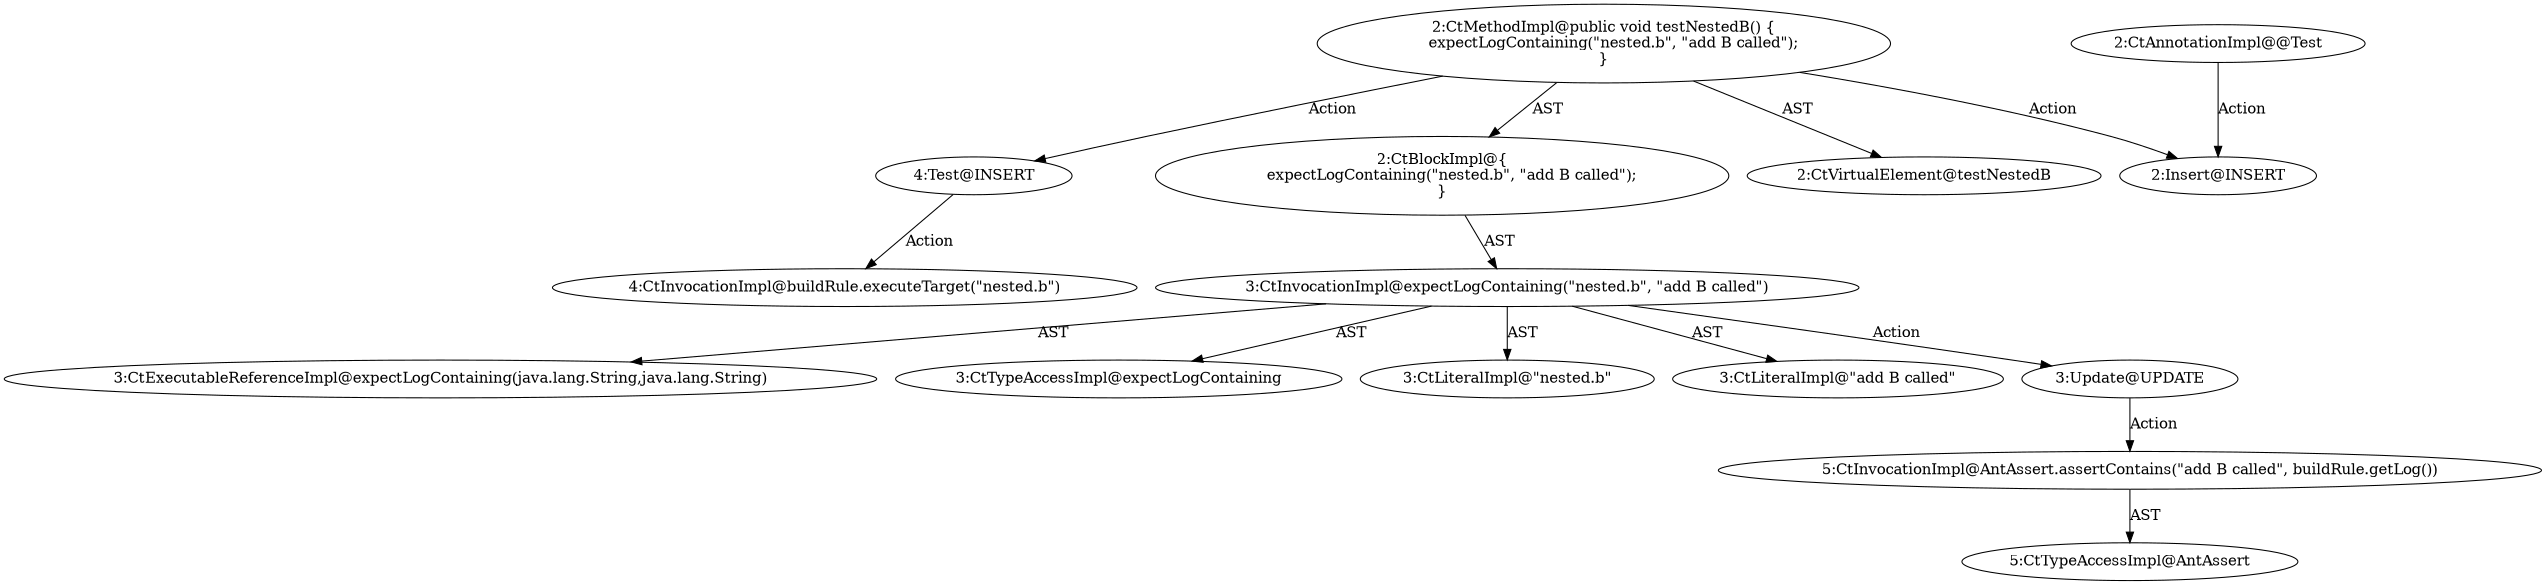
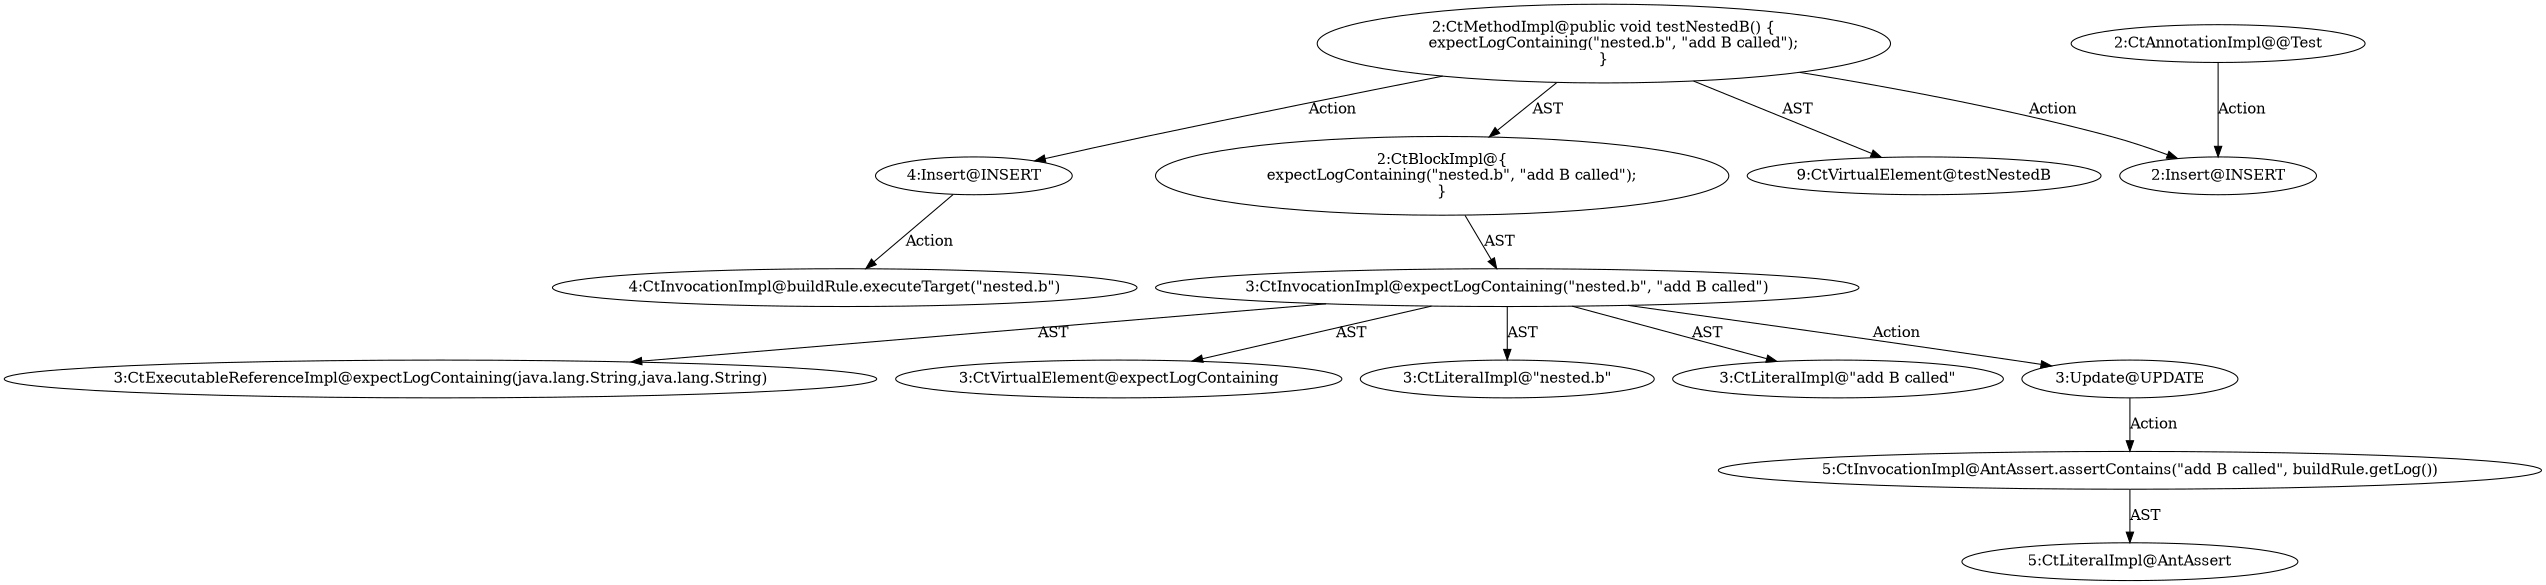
node "4:Test@INSERT": label "4:Test@INSERT" -> "4:Insert@INSERT"
node "2:CtVirtualElement@testNestedB": label "2:CtVirtualElement@testNestedB" -> "9:CtVirtualElement@testNestedB"
node "3:CtTypeAccessImpl@expectLogContaining": label "3:CtTypeAccessImpl@expectLogContaining" -> "3:CtVirtualElement@expectLogContaining"
node "5:CtTypeAccessImpl@AntAssert": label "5:CtTypeAccessImpl@AntAssert" -> "5:CtLiteralImpl@AntAssert"
